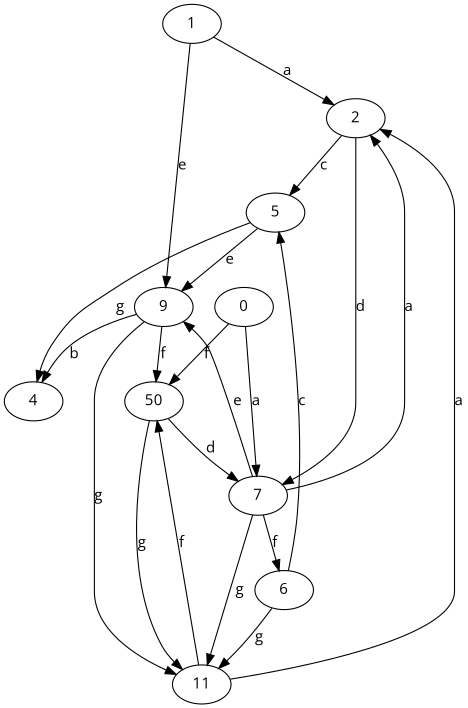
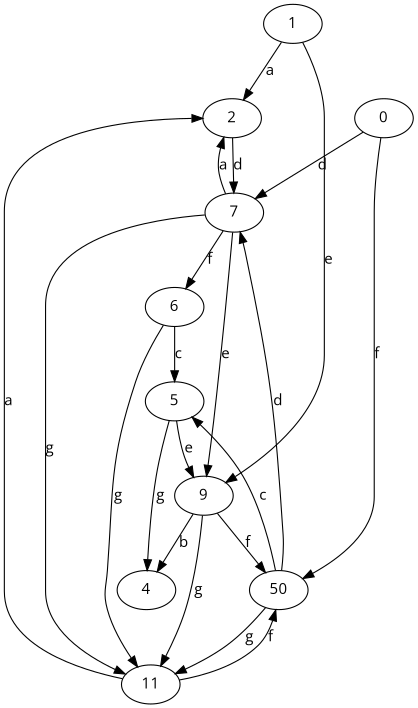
edge "2" -> "5": now "50" -> "5"
edge "0" -> "7": label "a" -> "d"
